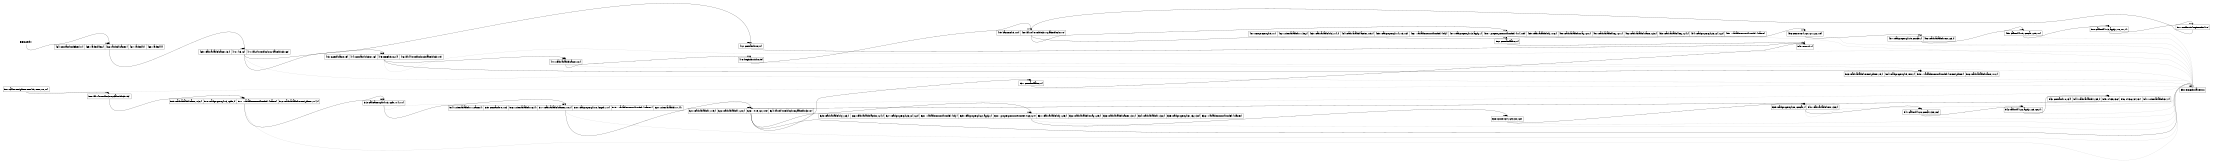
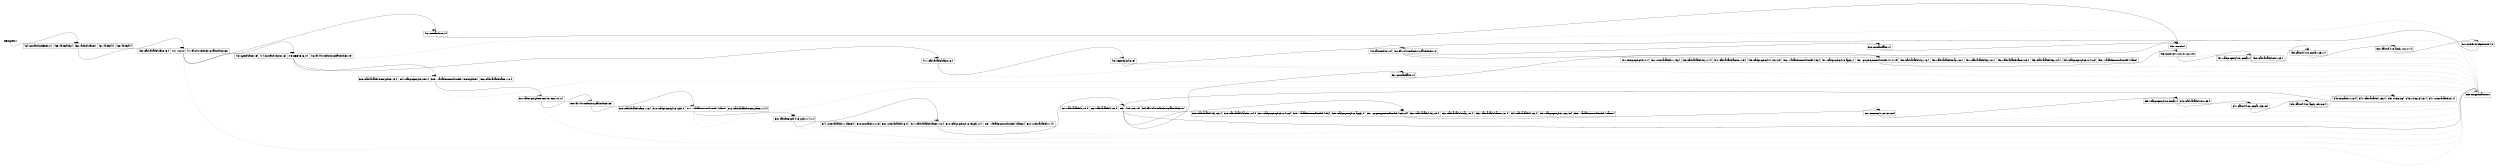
edge "503: read-variable['eventSplitter',v9,-]" -> "507: call-eventSplitter.test [v9,'test',v10,v7]": added
